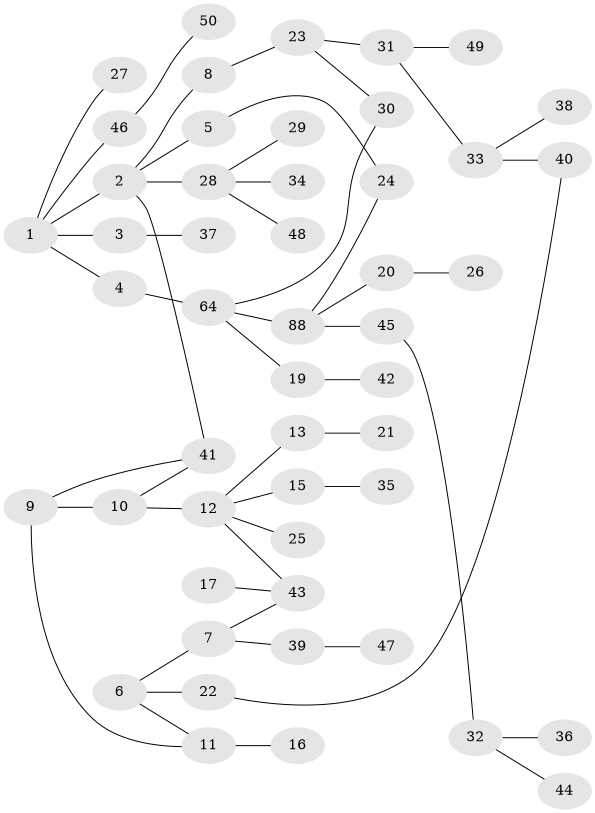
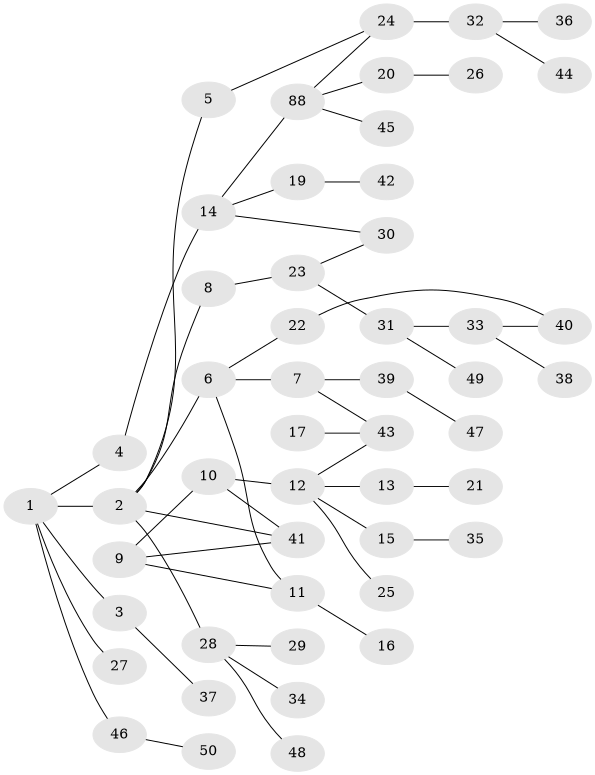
node "64": label "64" -> "14"
edge "6" -- "2": added
edge "45" -- "32": now "24" -- "32"
